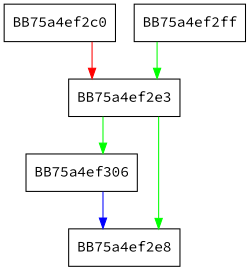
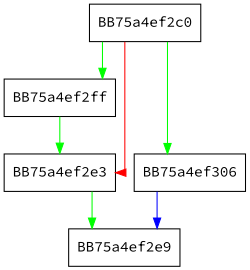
edge "BB75a4ef2c0" -> "BB75a4ef2ff": added
edge "BB75a4ef2e3" -> "BB75a4ef306": now "BB75a4ef2c0" -> "BB75a4ef306"
node "BB75a4ef2e8": label "BB75a4ef2e8" -> "BB75a4ef2e9"
